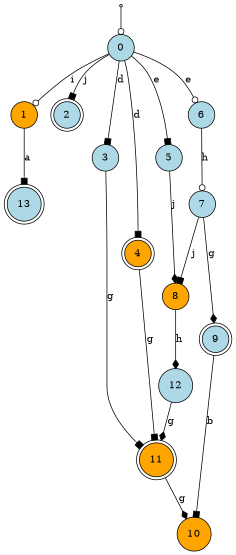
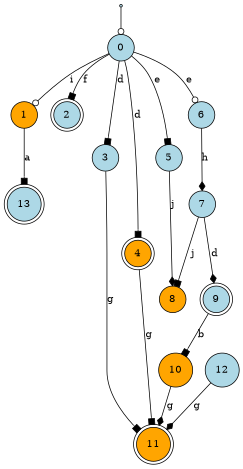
edge "0" -> "2": label "j" -> "f"
edge "6" -> "7": arrowhead odot -> diamond
edge "7" -> "9": label "g" -> "d"
edge "8" -> "12": removed, label "h"
edge "11" -> "10": reversed
